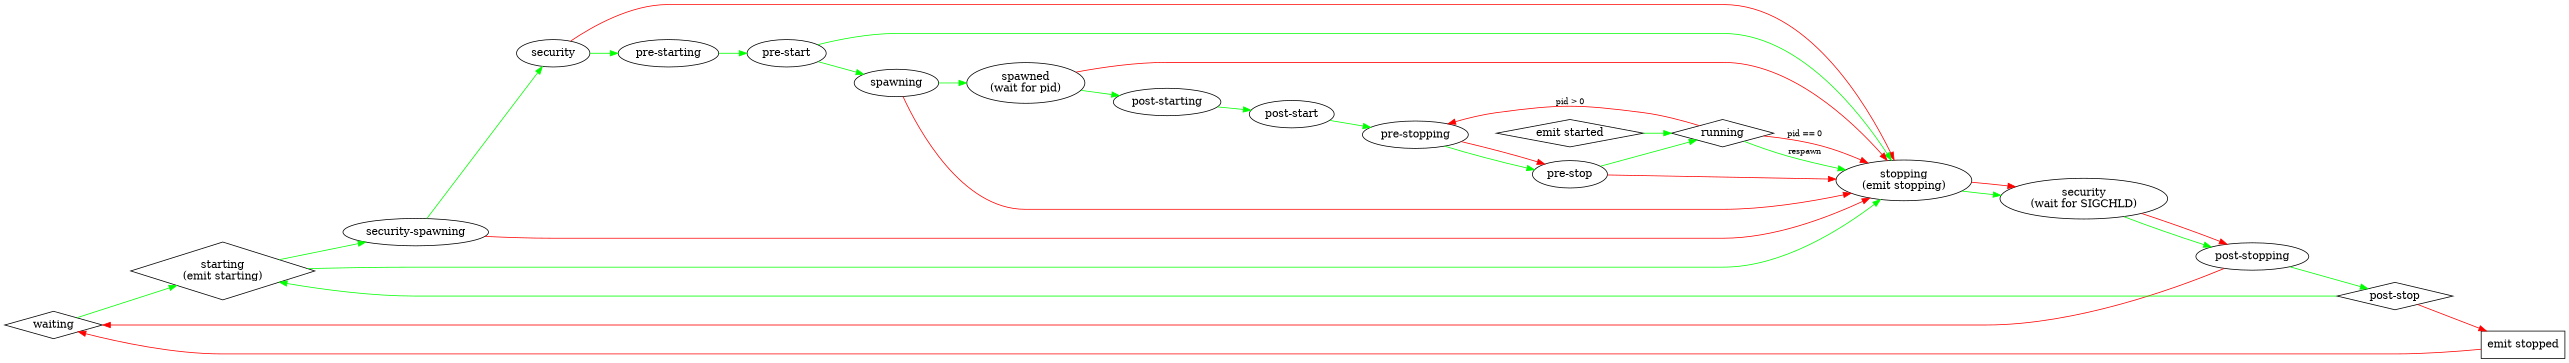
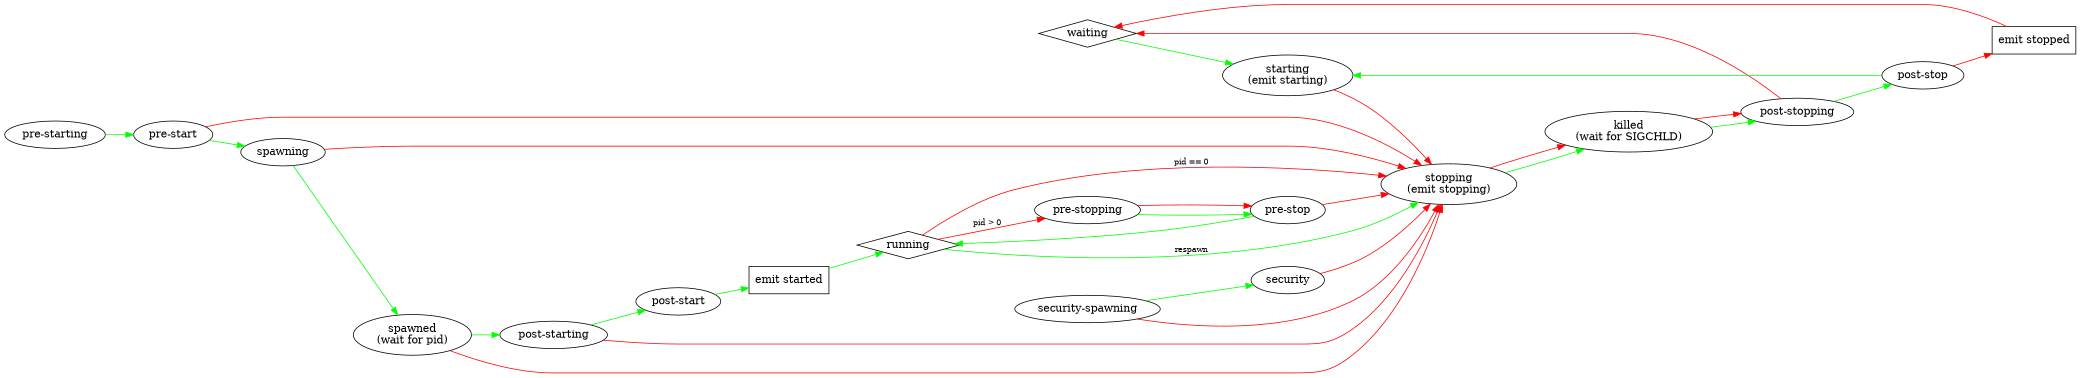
edge "pre-start" -> "stopping (emit stopping)": color green -> red
edge "security" -> "pre-starting": removed
edge "post-start" -> "pre-stopping": now "post-start" -> "emit started"
node "emit started": shape diamond -> box
node "security (wait for SIGCHLD)": label "security (wait for SIGCHLD)" -> "killed (wait for SIGCHLD)"
edge "starting (emit starting)" -> "security-spawning": removed
edge "starting (emit starting)" -> "stopping (emit stopping)": color green -> red
node "starting (emit starting)": shape diamond -> ellipse
node "post-stop": shape diamond -> ellipse
edge "post-starting" -> "stopping (emit stopping)": added
